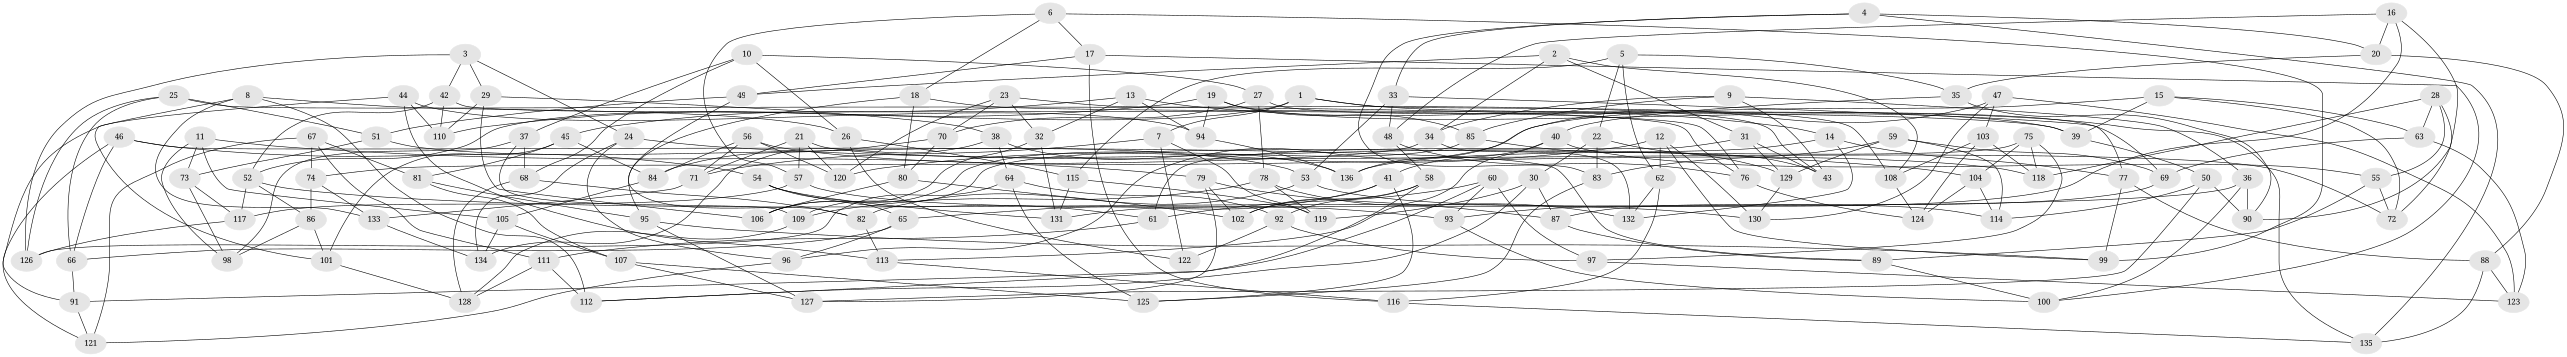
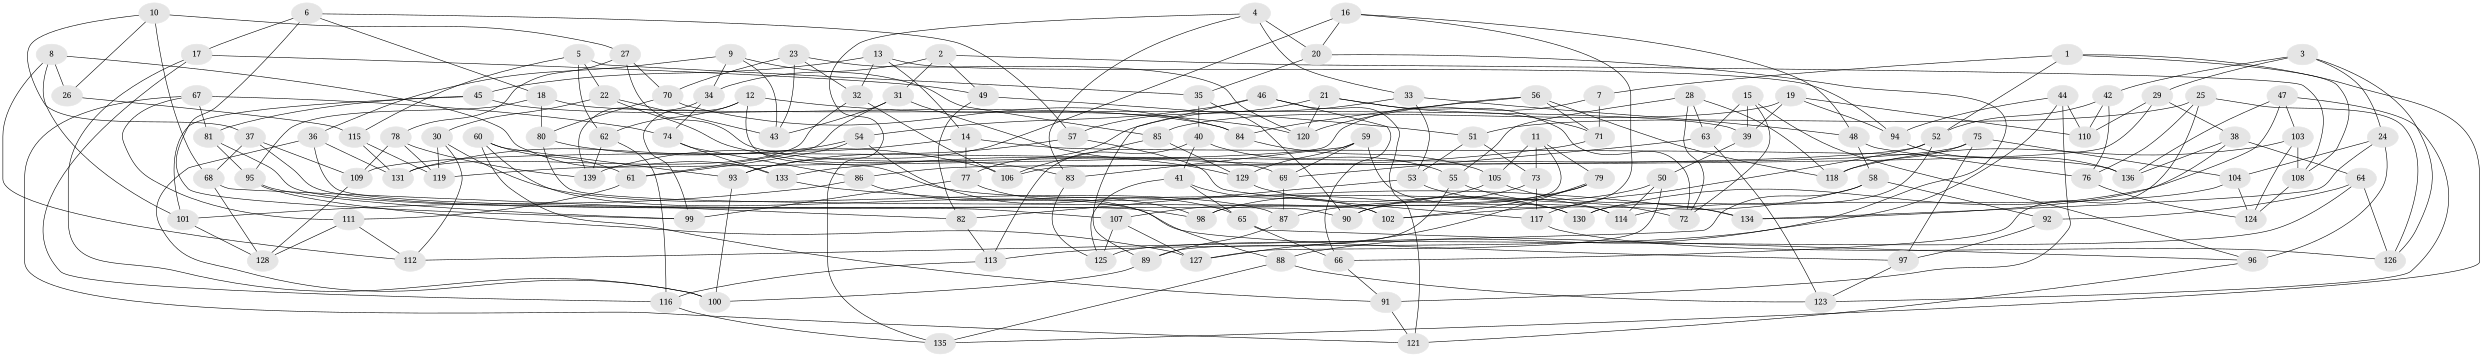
node "132": label "132" -> "139"
node "122": removed
